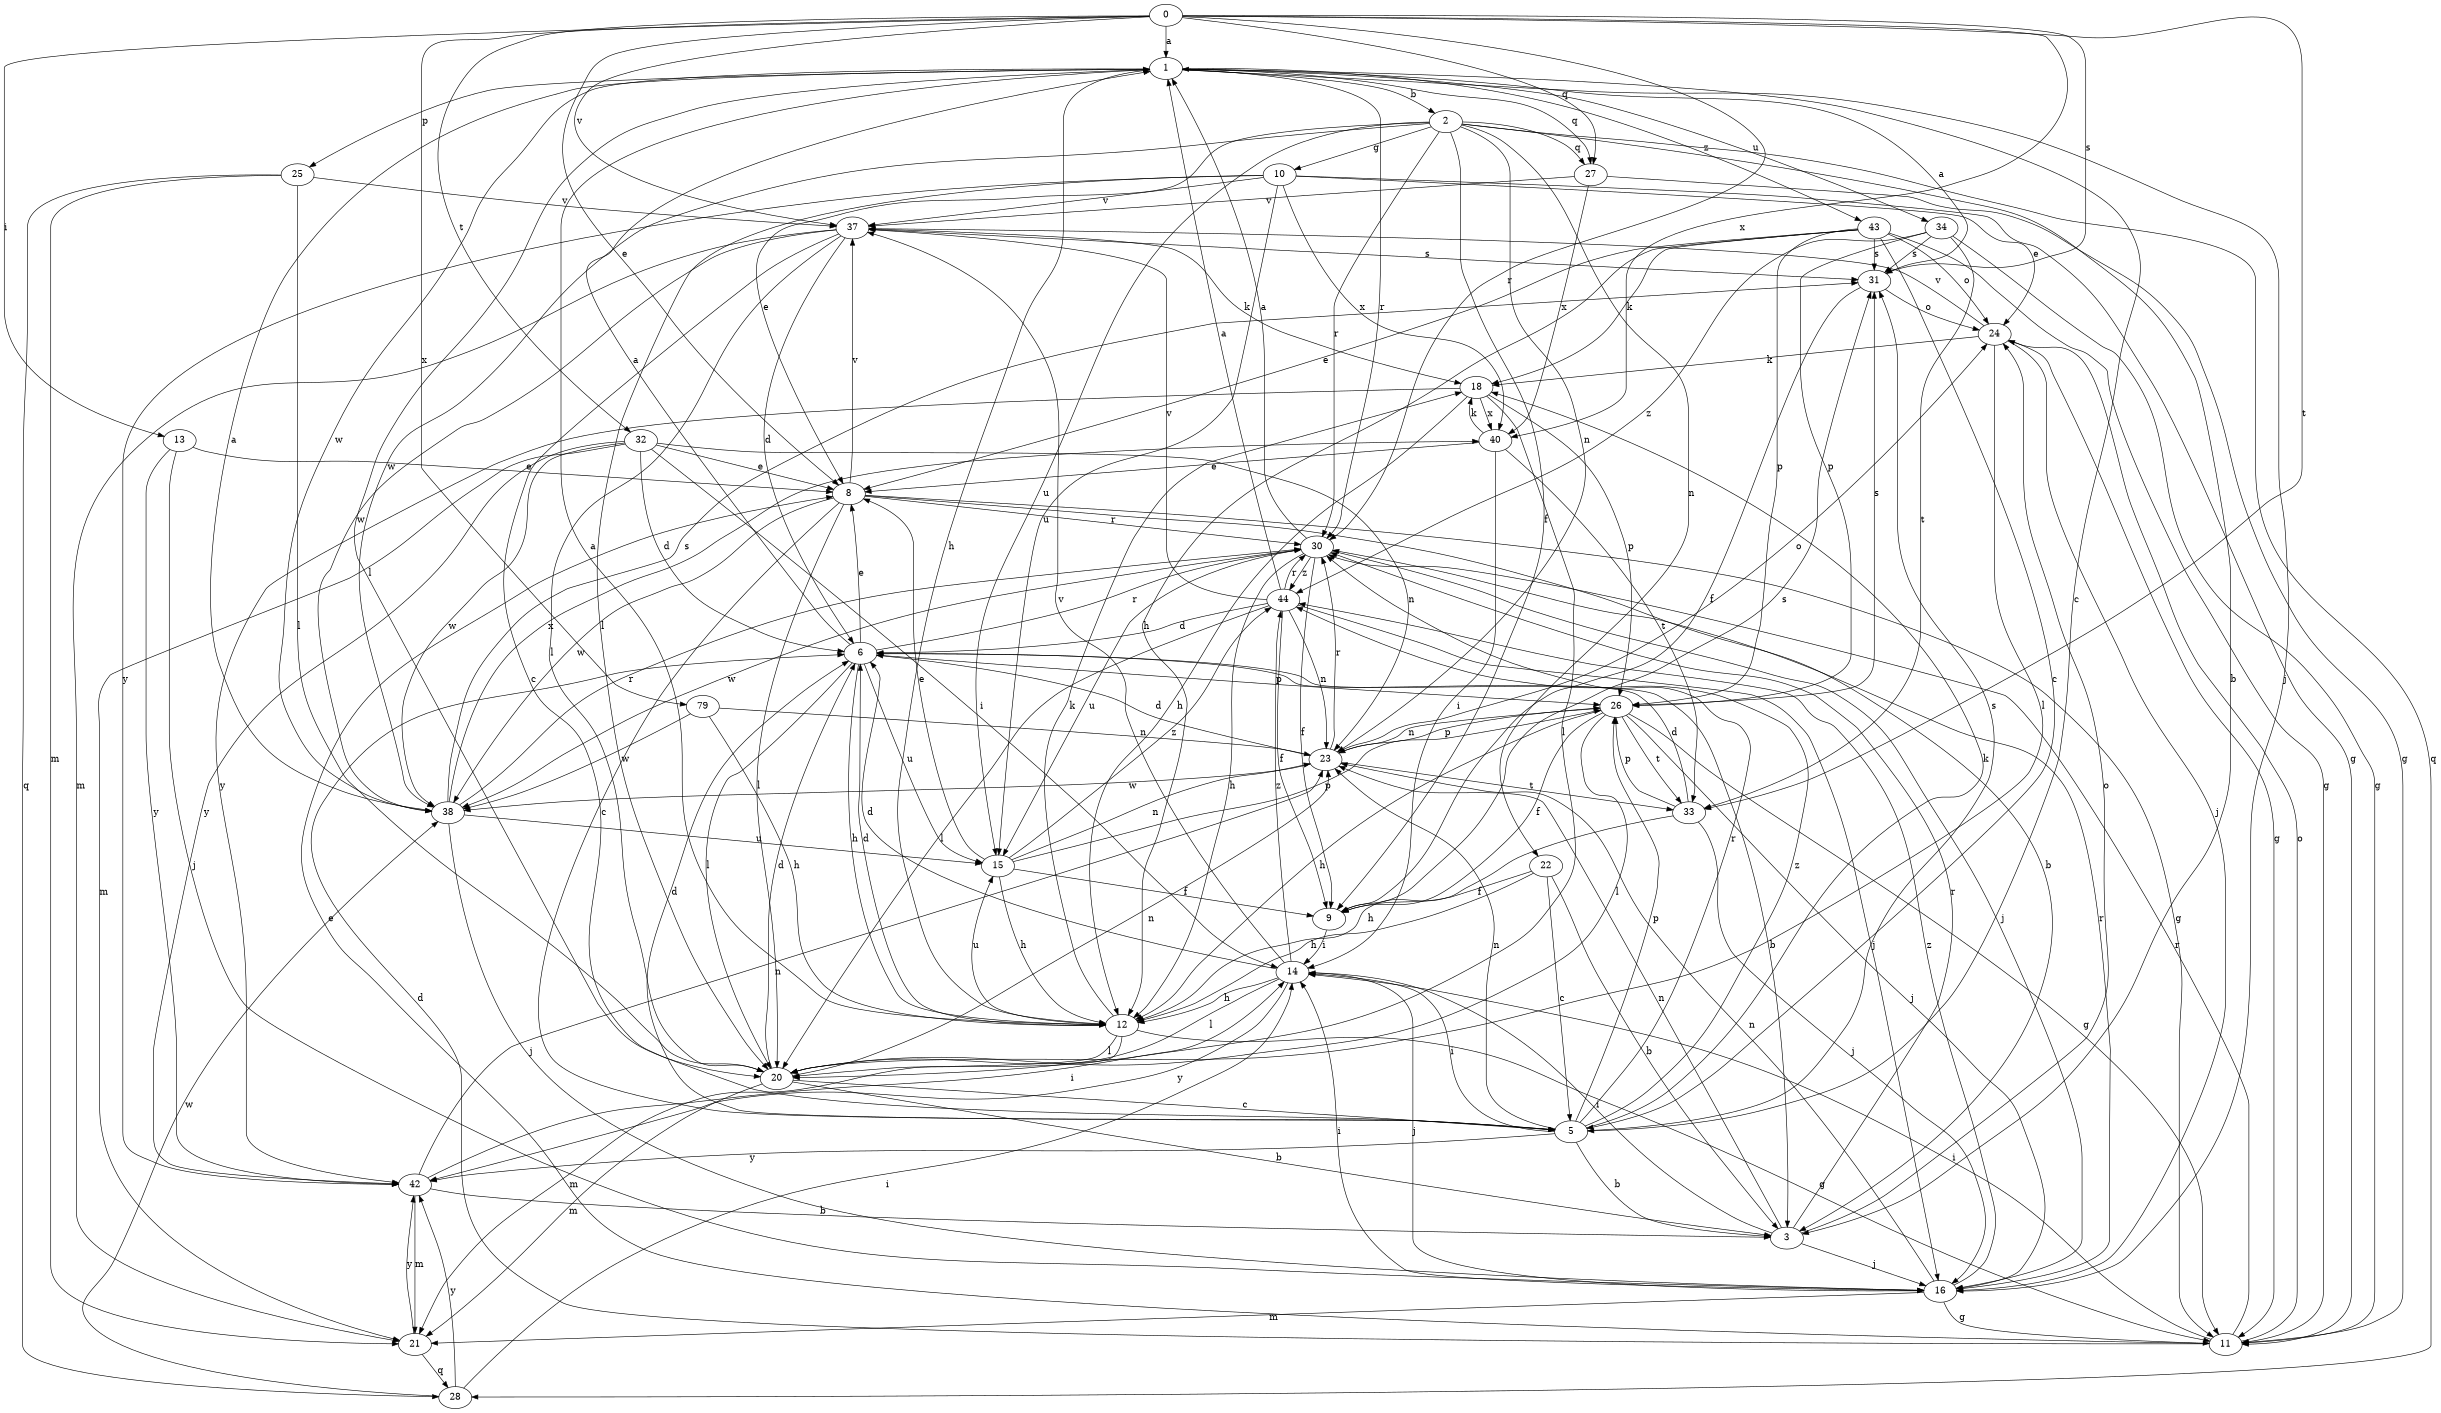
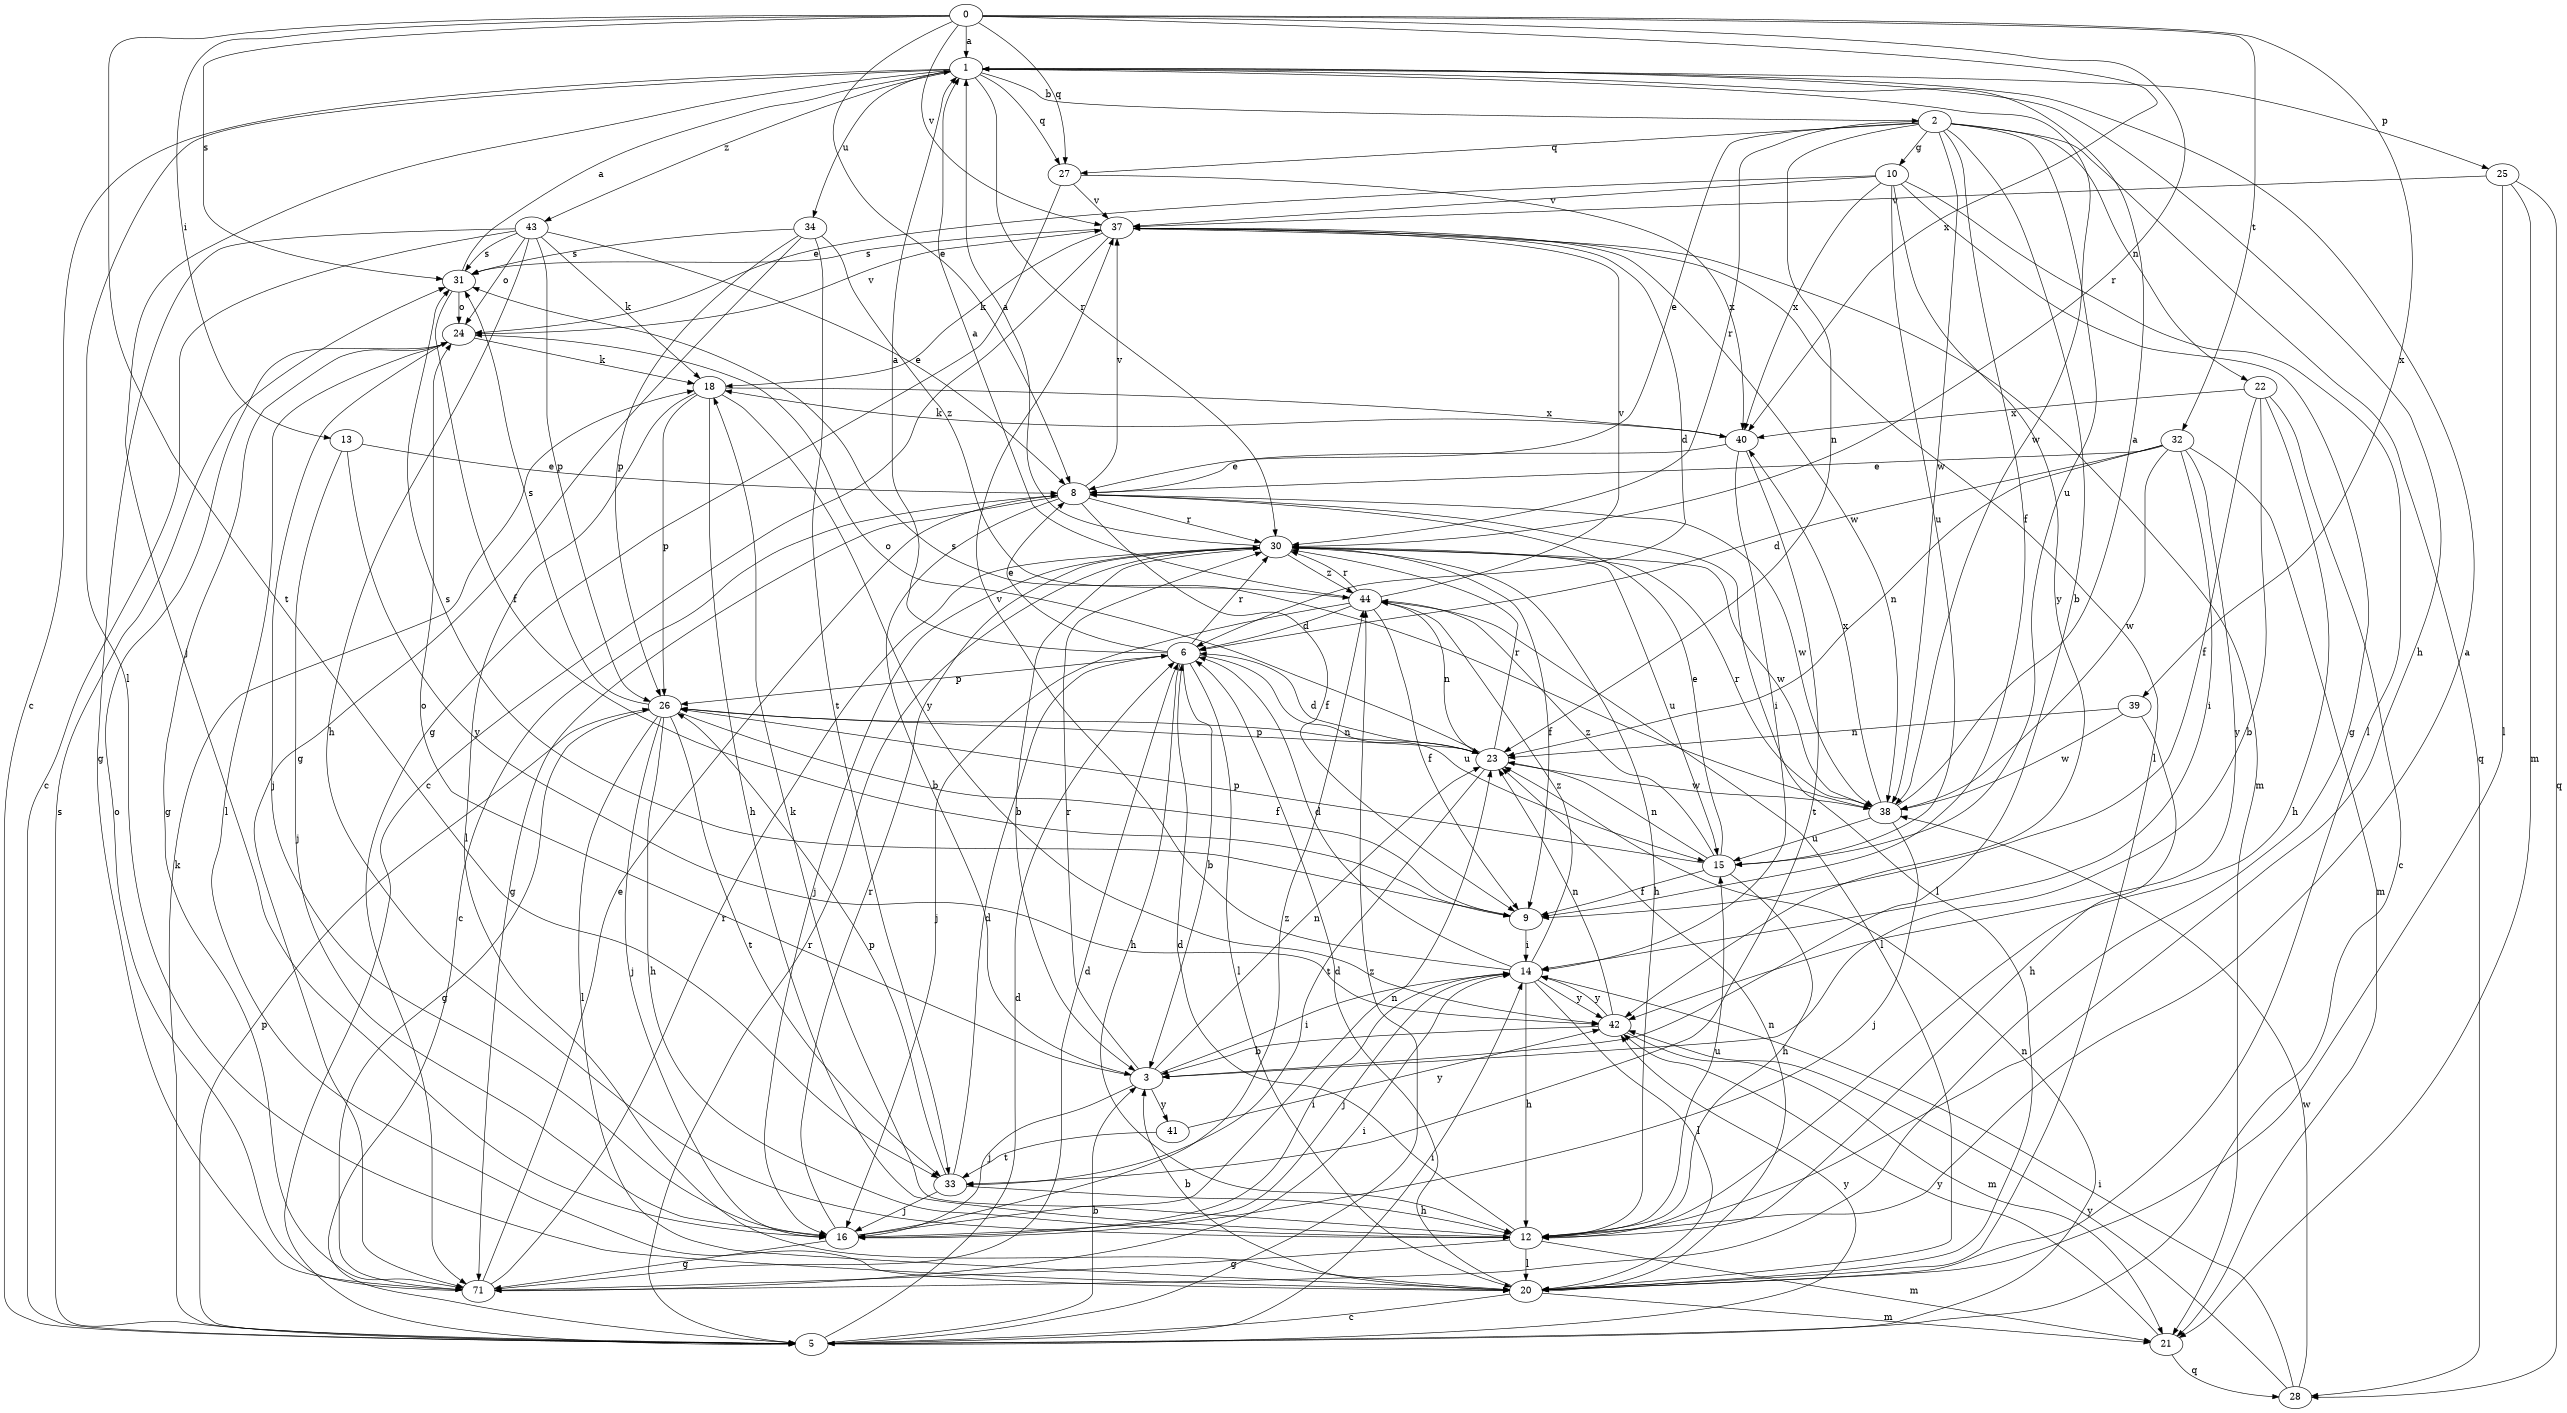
edge "22" -> "40": added, label "x"
edge "8" -> "9": added, label "f"
node "79": label "79" -> "39"
edge "30" -> "3": added, label "b"
edge "42" -> "14": label "i" -> "y"
node "41": added
edge "16" -> "21": removed, label "m"
node "11": label "11" -> "71"
